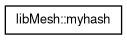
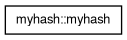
node "libMesh::myhash": label "libMesh::myhash" -> "myhash::myhash"
